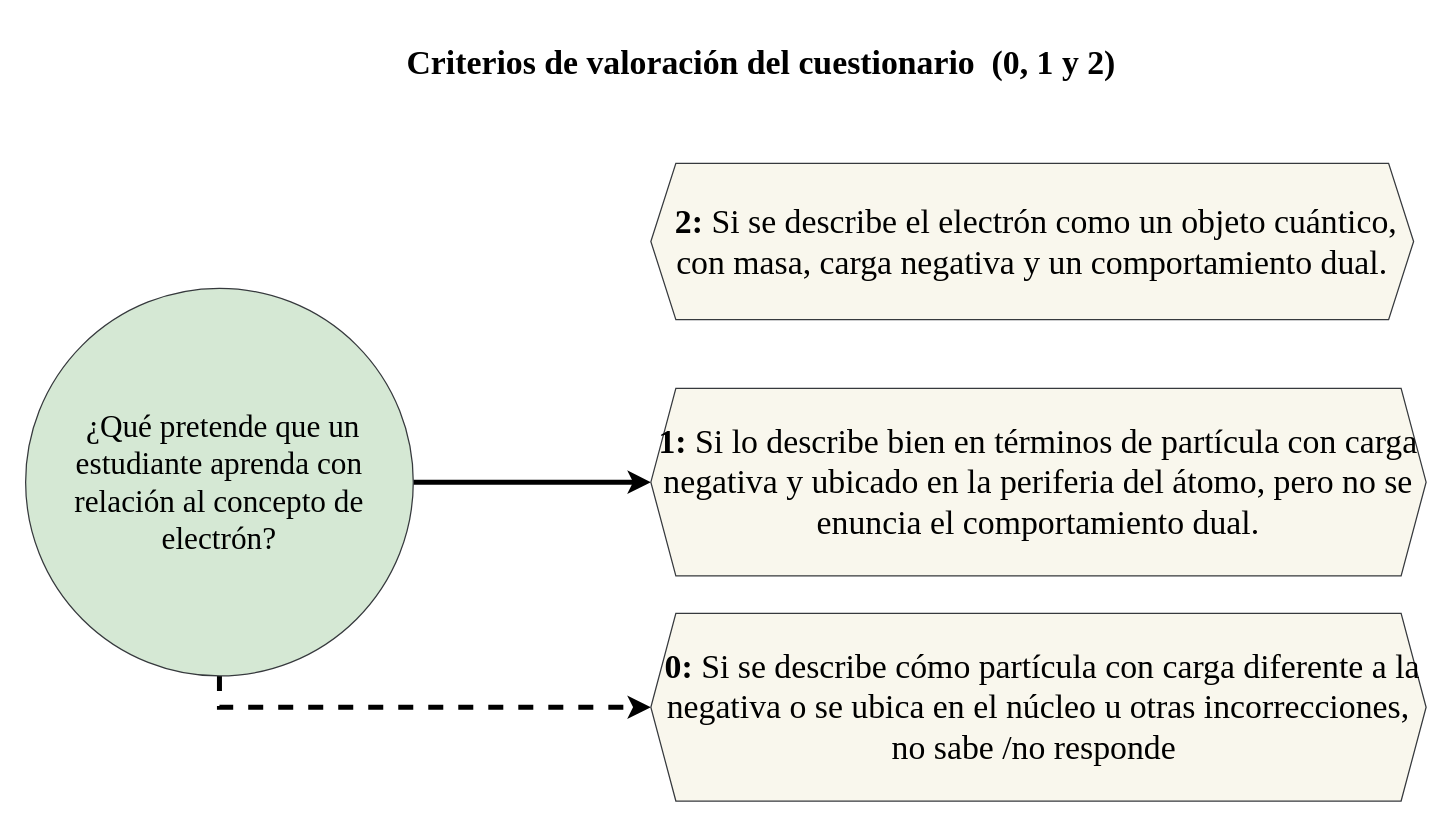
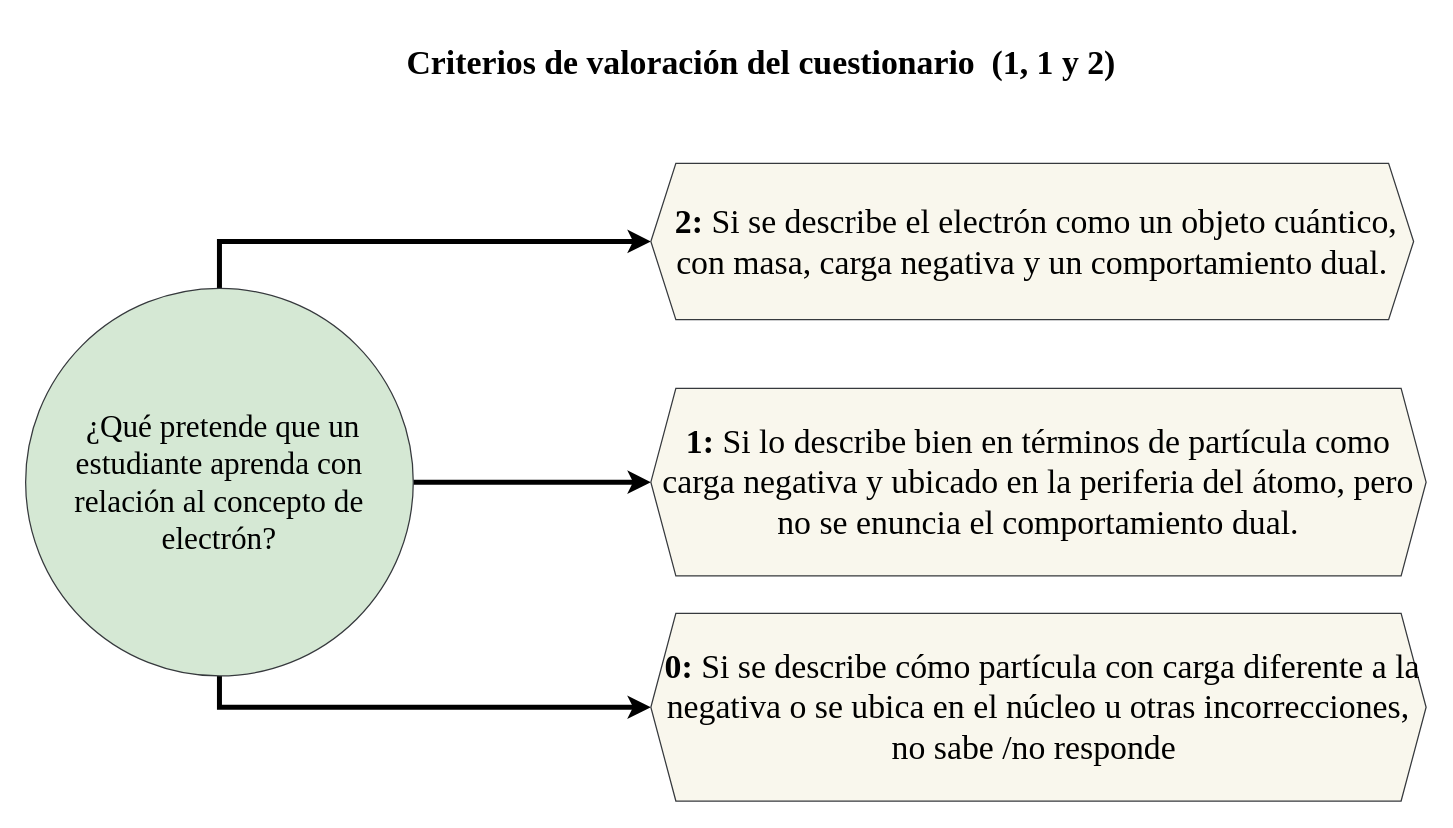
node "Criterios de valoración del cuestionario (0, 1 y 2)": label "Criterios de valoración del cuestionario (0, 1 y 2)" -> "Criterios de valoración del cuestionario (1, 1 y 2)"
edge "¿Qué pretende que un estudiante aprenda con relación al concepto de electrón?" -> "2: Si se describe el electrón como un objeto cuántico, con masa, carga negativa y un comportamiento dual.": added
node "1: Si lo describe bien en términos de partícula con carga negativa y ubicado en la periferia del átomo, pero no se enuncia el comportamiento dual.": label "1: Si lo describe bien en términos de partícula con carga negativa y ubicado en la periferia del átomo, pero no se enuncia el comportamiento dual." -> "1: Si lo describe bien en términos de partícula como carga negativa y ubicado en la periferia del átomo, pero no se enuncia el comportamiento dual."
edge "¿Qué pretende que un estudiante aprenda con relación al concepto de electrón?" -> "0: Si se describe cómo partícula con carga diferente a la negativa o se ubica en el núcleo u otras incorrecciones, no sabe /no responde": style dashed -> solid
